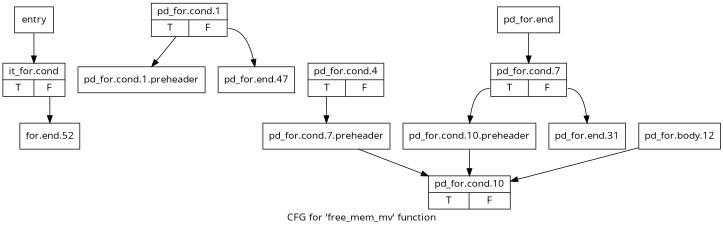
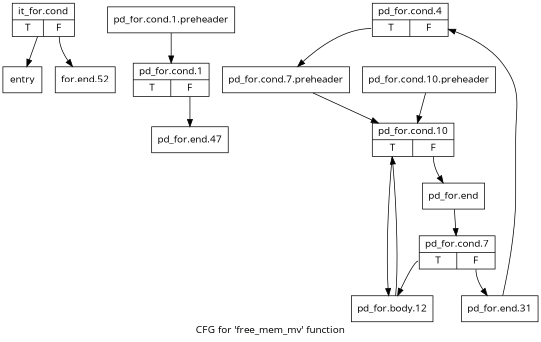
edge "entry" -> "it_for.cond": reversed
edge "pd_for.cond.1" -> "pd_for.cond.1.preheader": reversed
edge "pd_for.cond.7" -> "pd_for.cond.10.preheader": now "pd_for.cond.7" -> "pd_for.body.12"
edge "pd_for.end.31" -> "pd_for.cond.4": added
edge "pd_for.cond.10" -> "pd_for.end": added
edge "pd_for.cond.10" -> "pd_for.body.12": added
